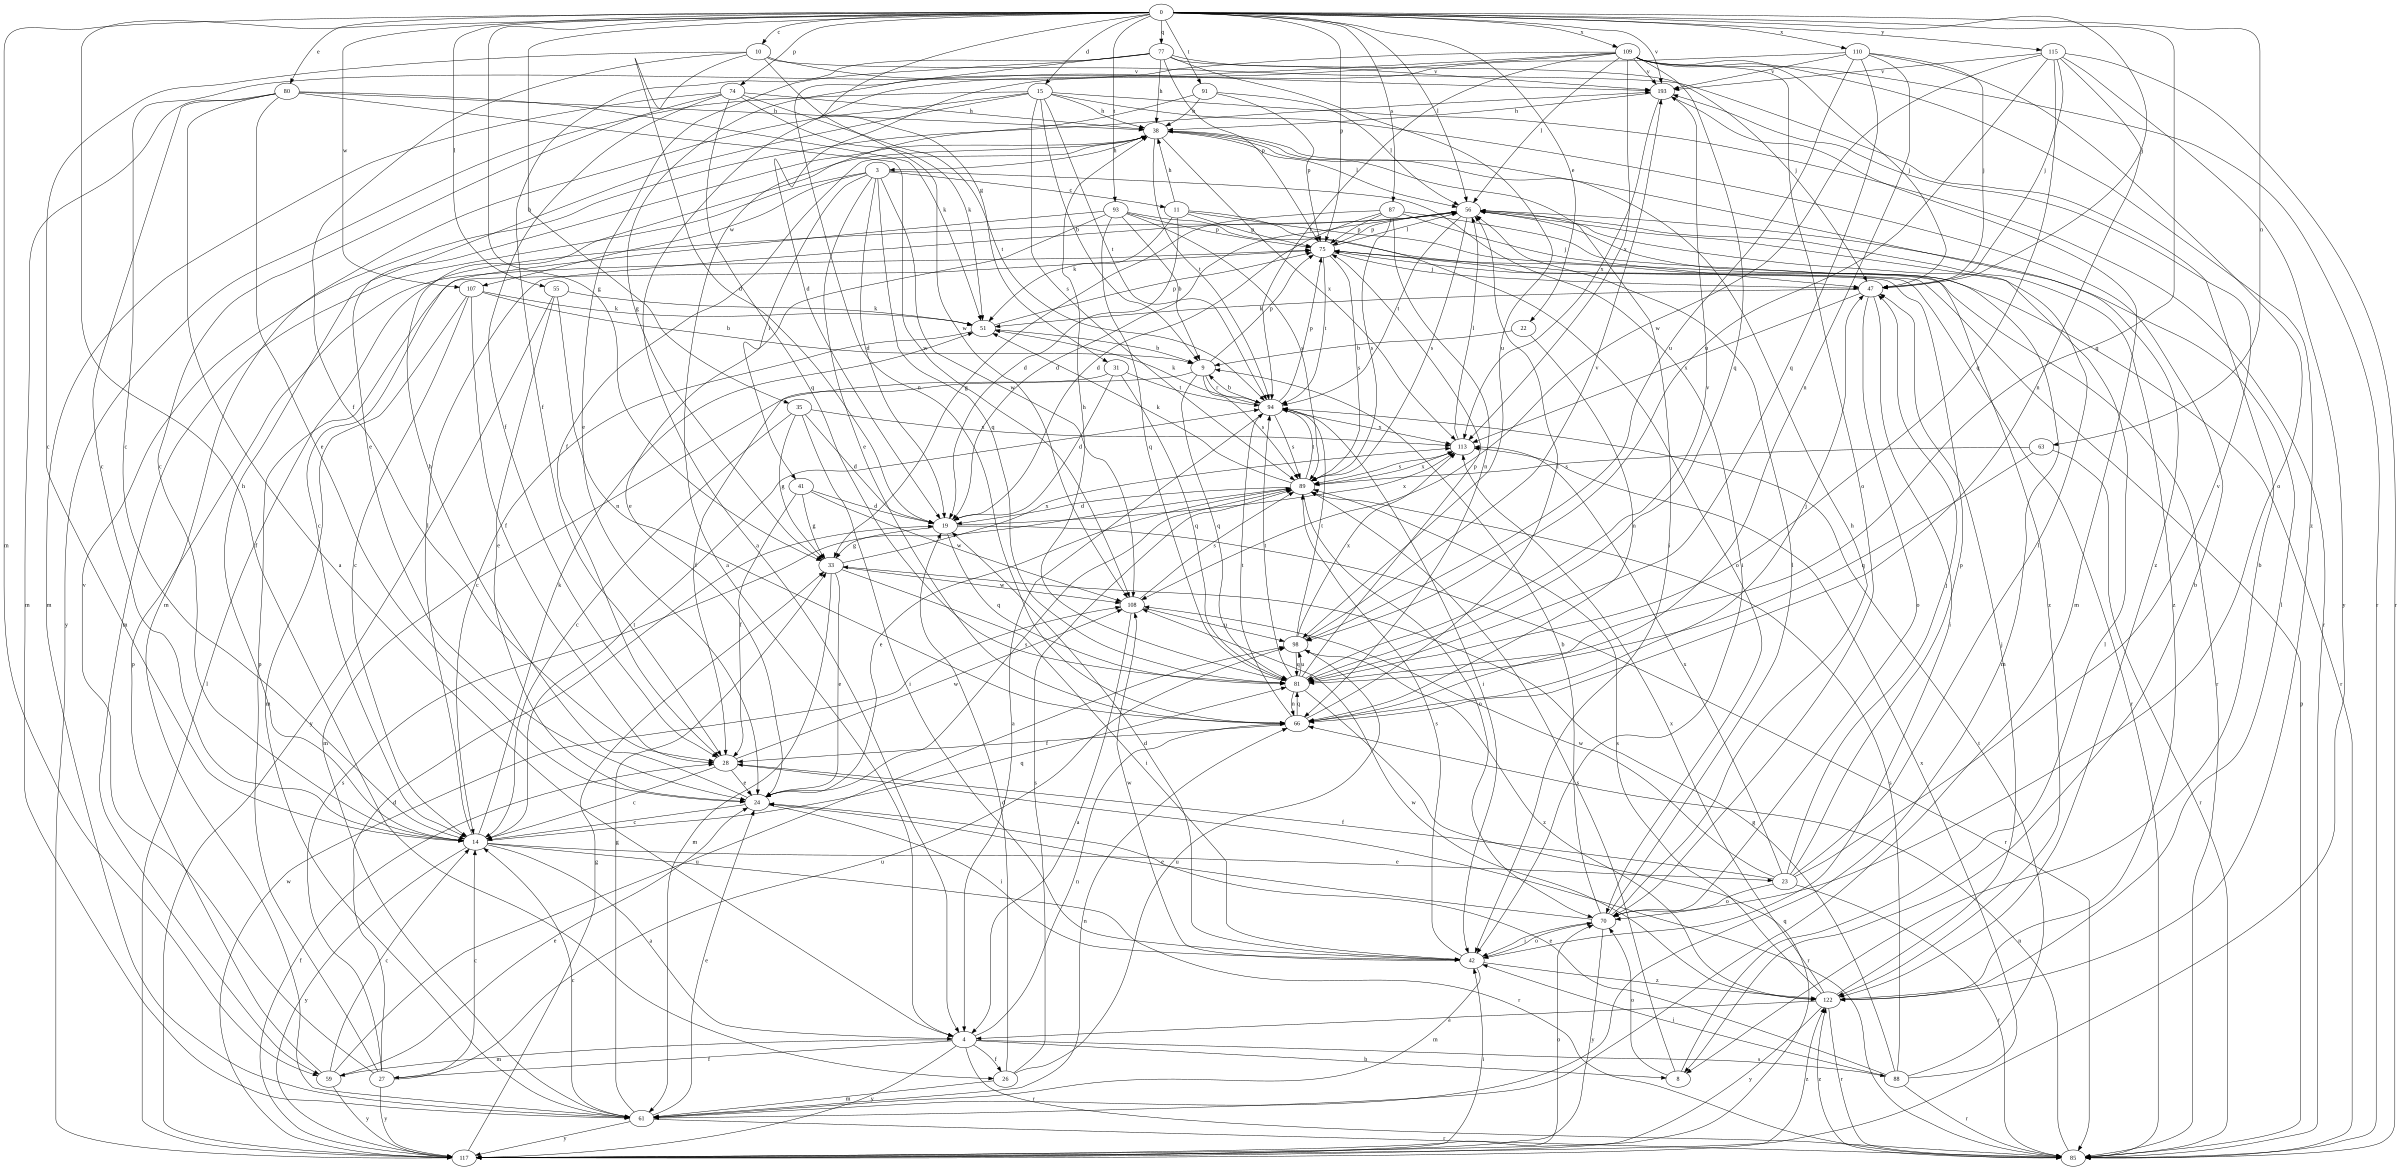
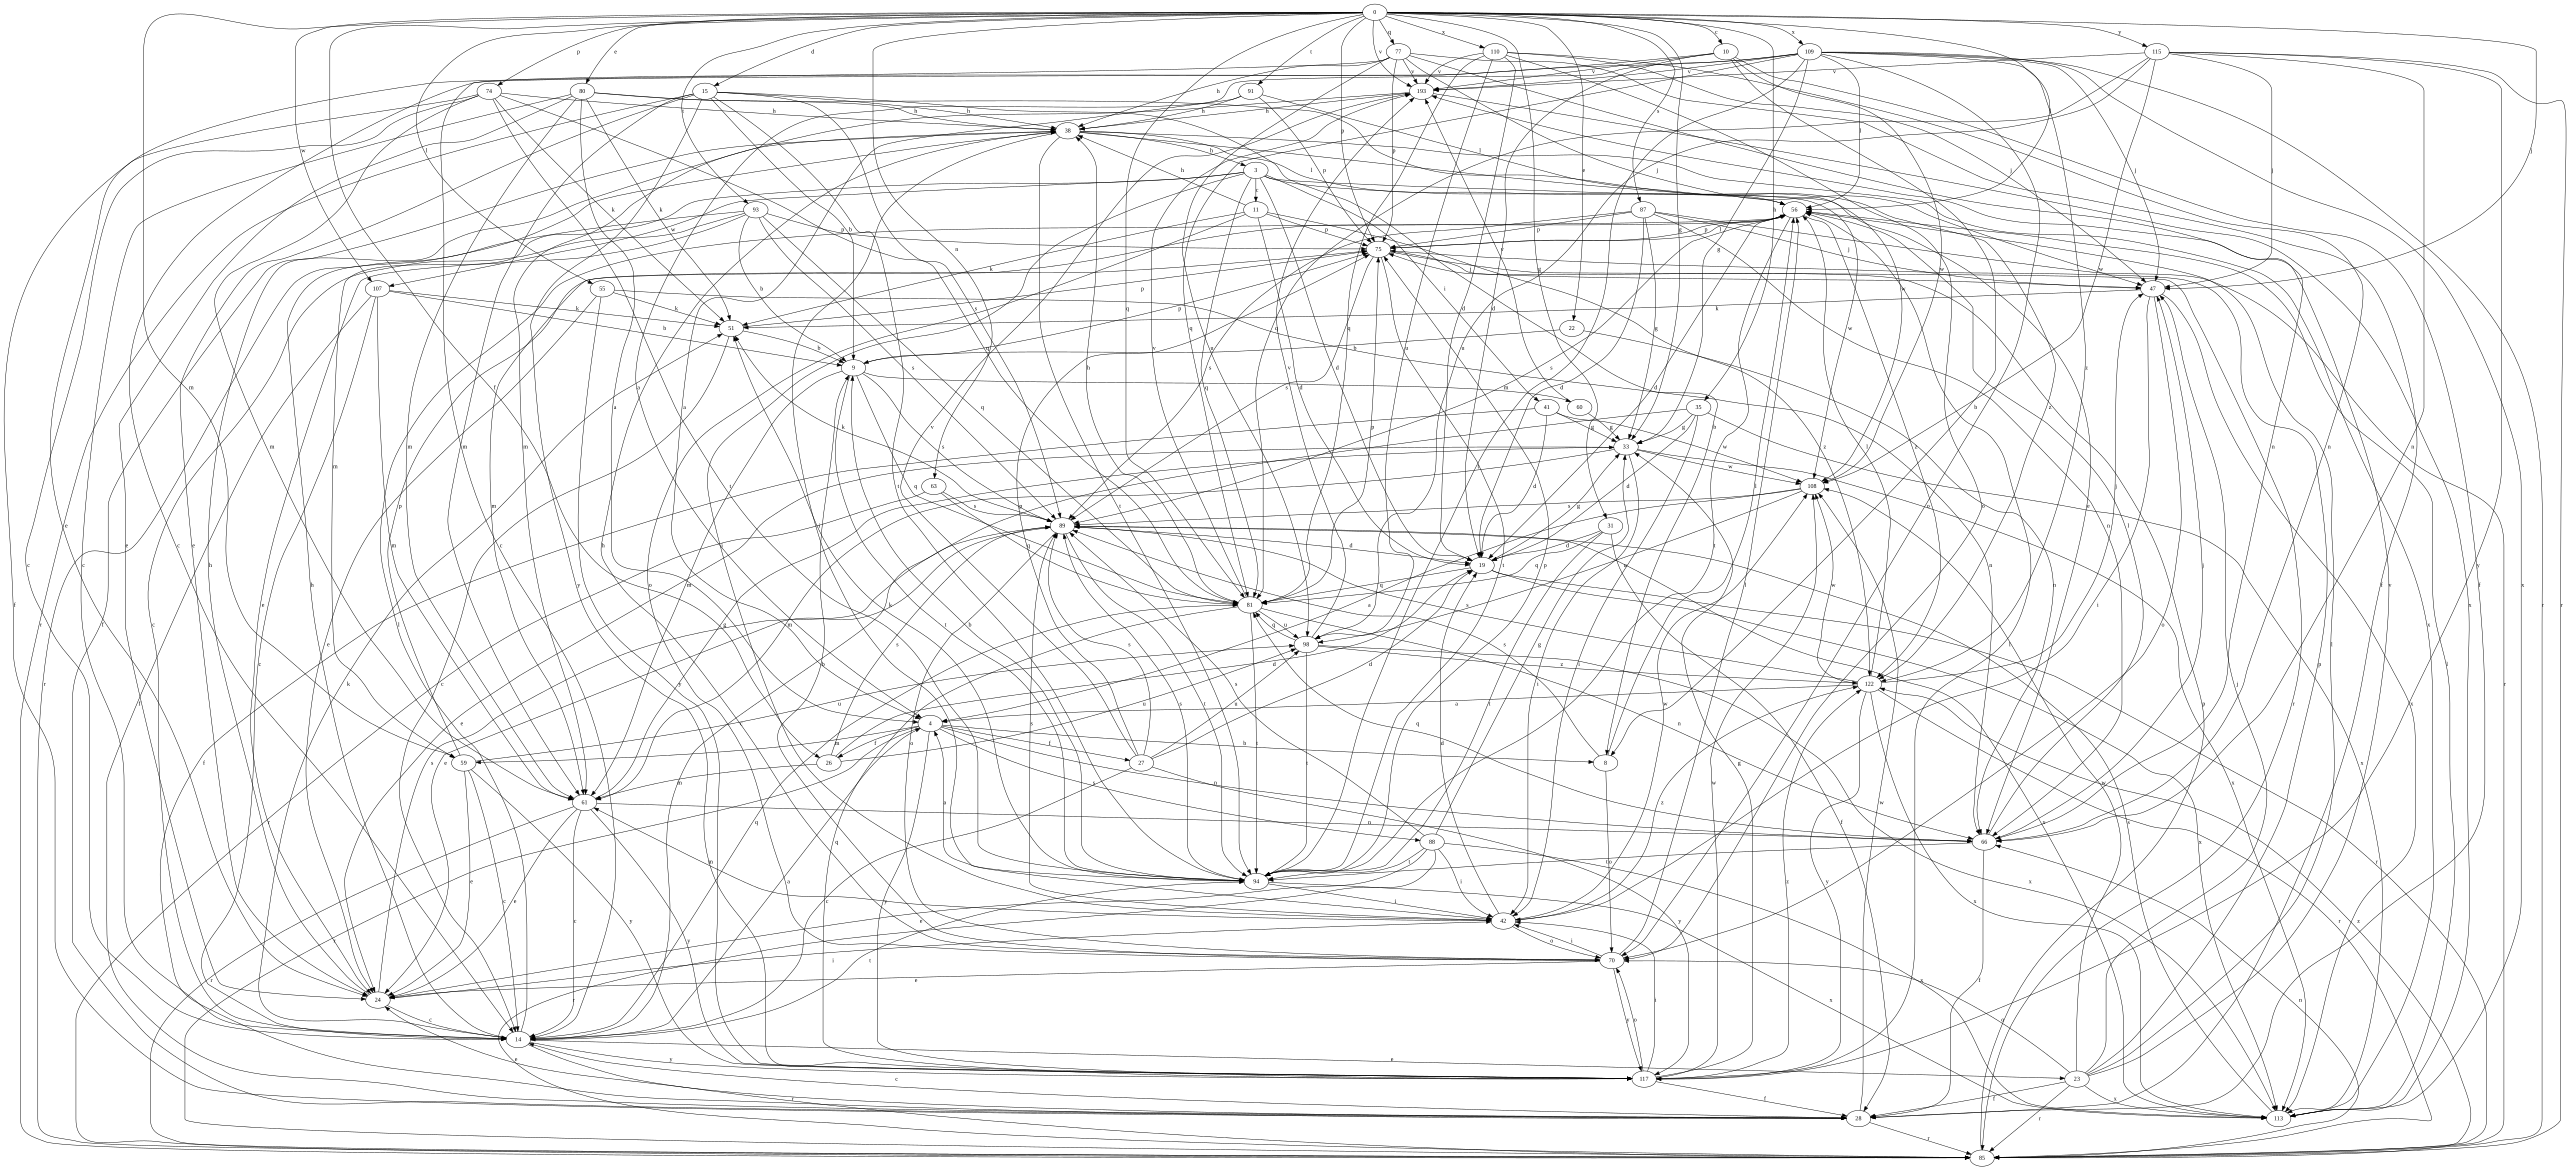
edge "9" -> "94": label "r" -> "t"
node "60": added
